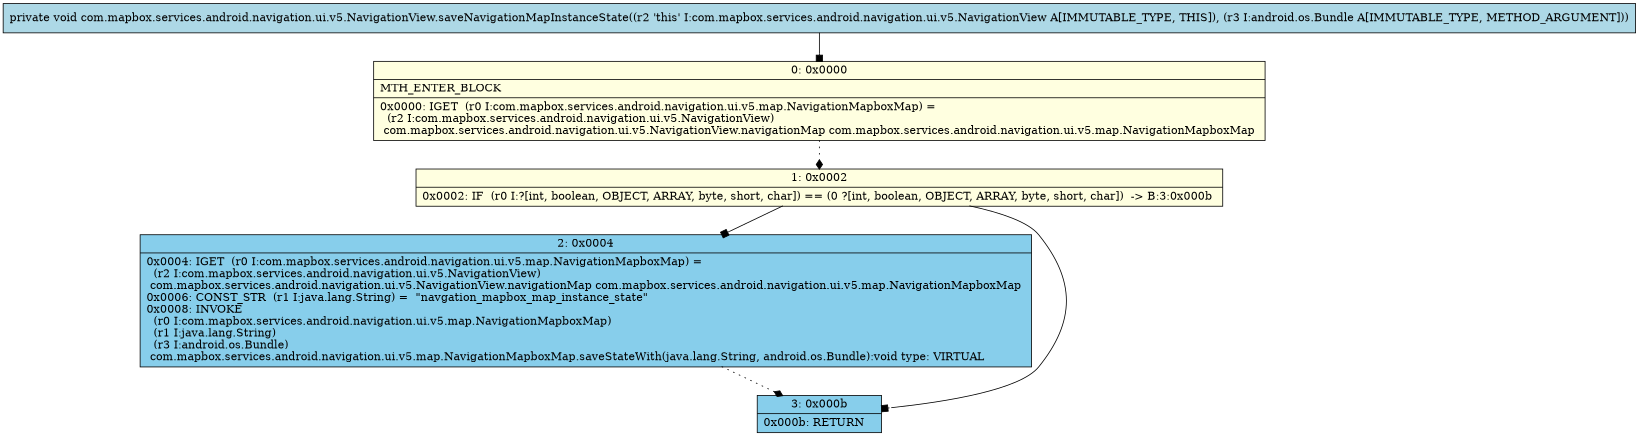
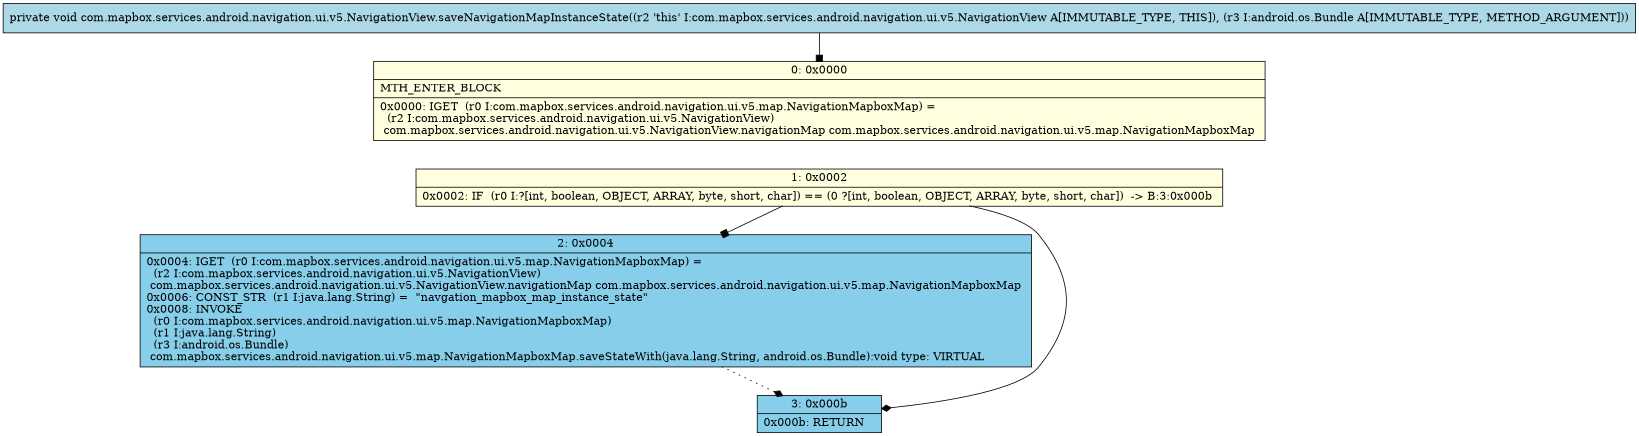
edge "0: 0x0000" -> "1: 0x0002": removed
edge "1: 0x0002" -> "3: 0x000b": arrowhead box -> diamond
